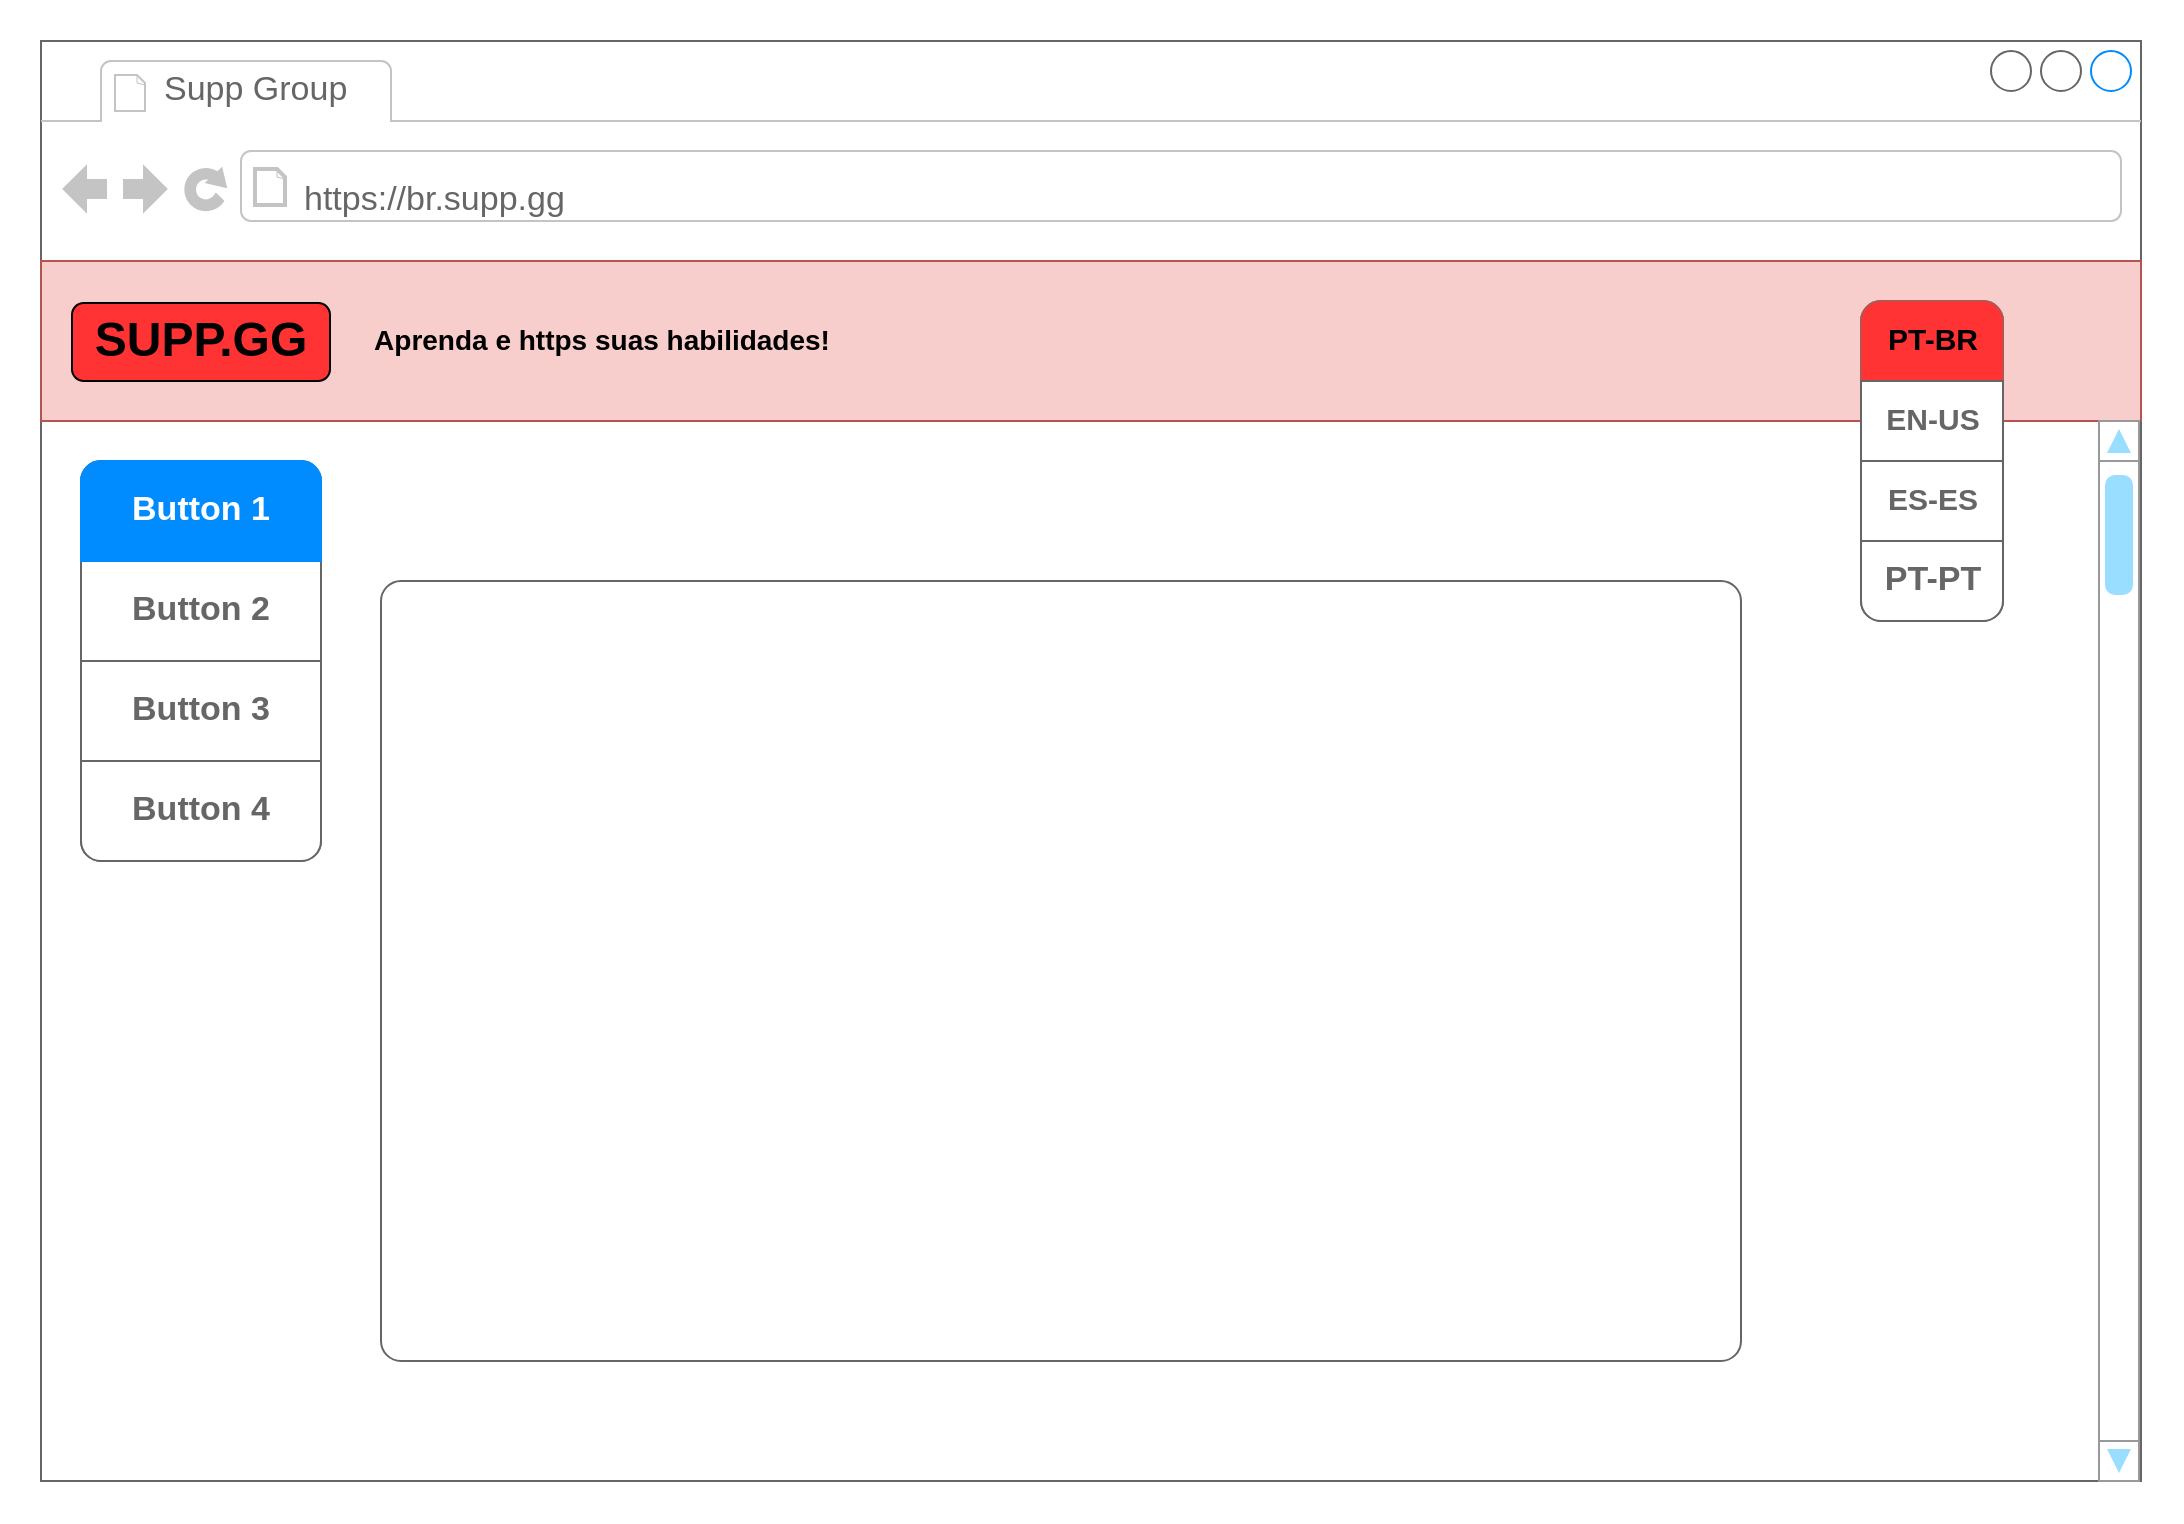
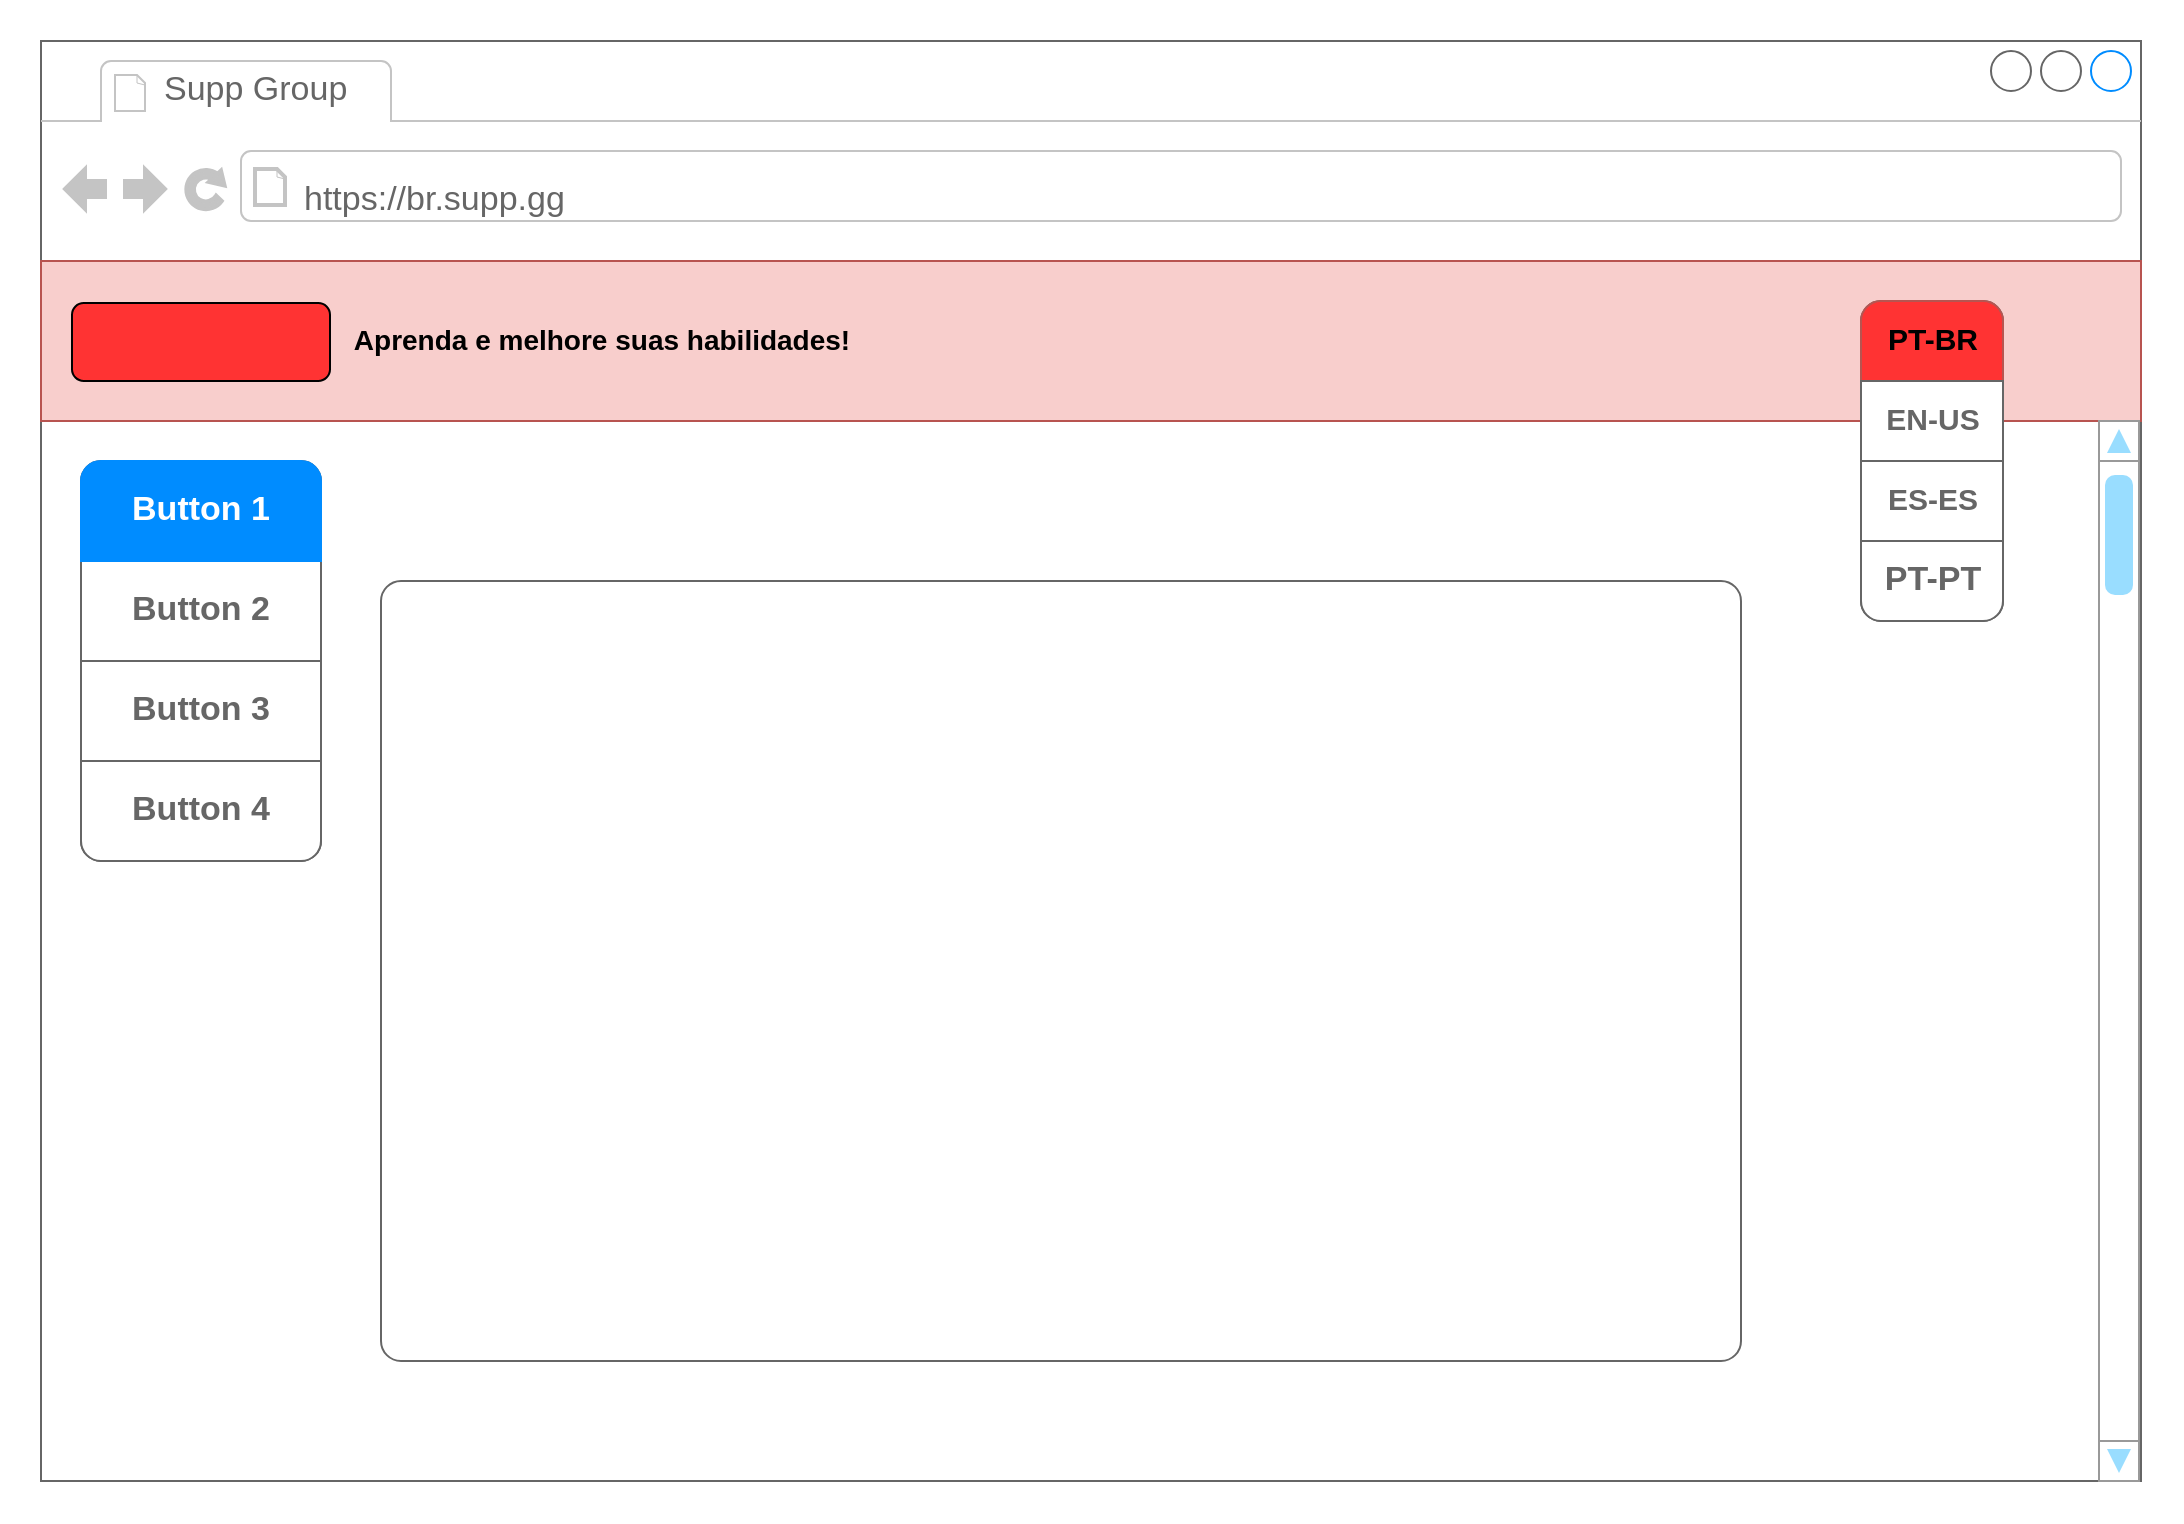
node "SUPP.GG": removed
node "Aprenda e https suas habilidades!": label "Aprenda e https suas habilidades!" -> "Aprenda e melhore suas habilidades!"
